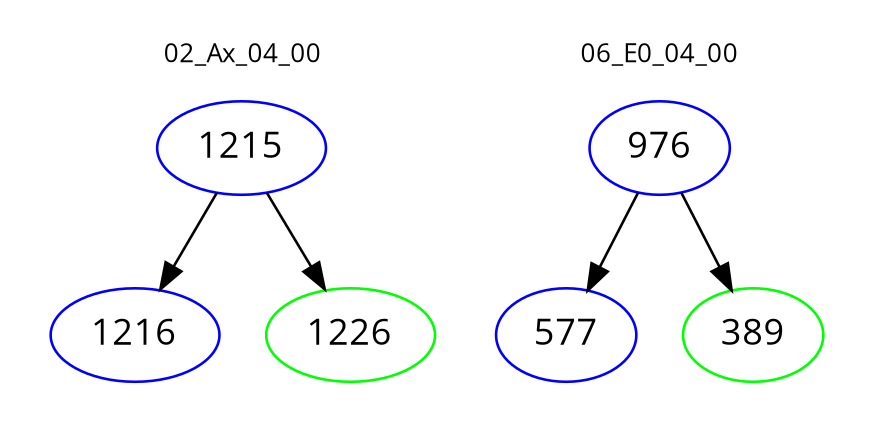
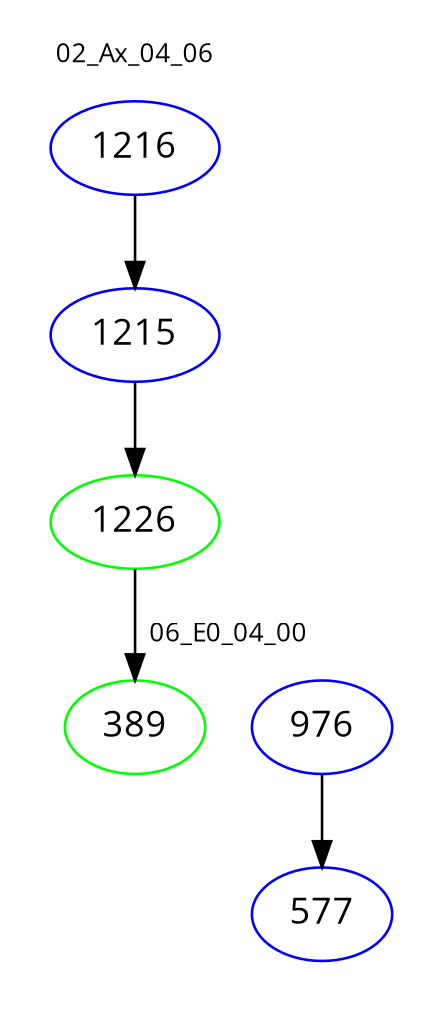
cluster "02_Ax_04_00": label "02_Ax_04_00" -> "02_Ax_04_06"
edge "1215" -> "1216": reversed
edge "976" -> "389": now "1226" -> "389"
